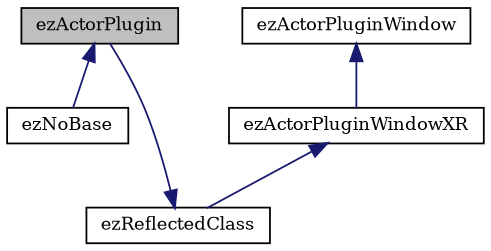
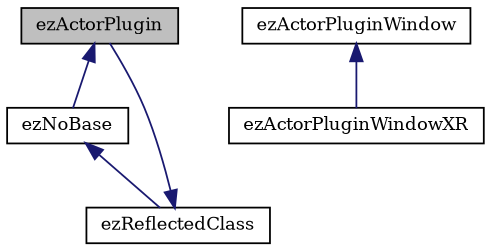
edge "ezReflectedClass" -> "ezActorPluginWindowXR": now "ezReflectedClass" -> "ezNoBase"
